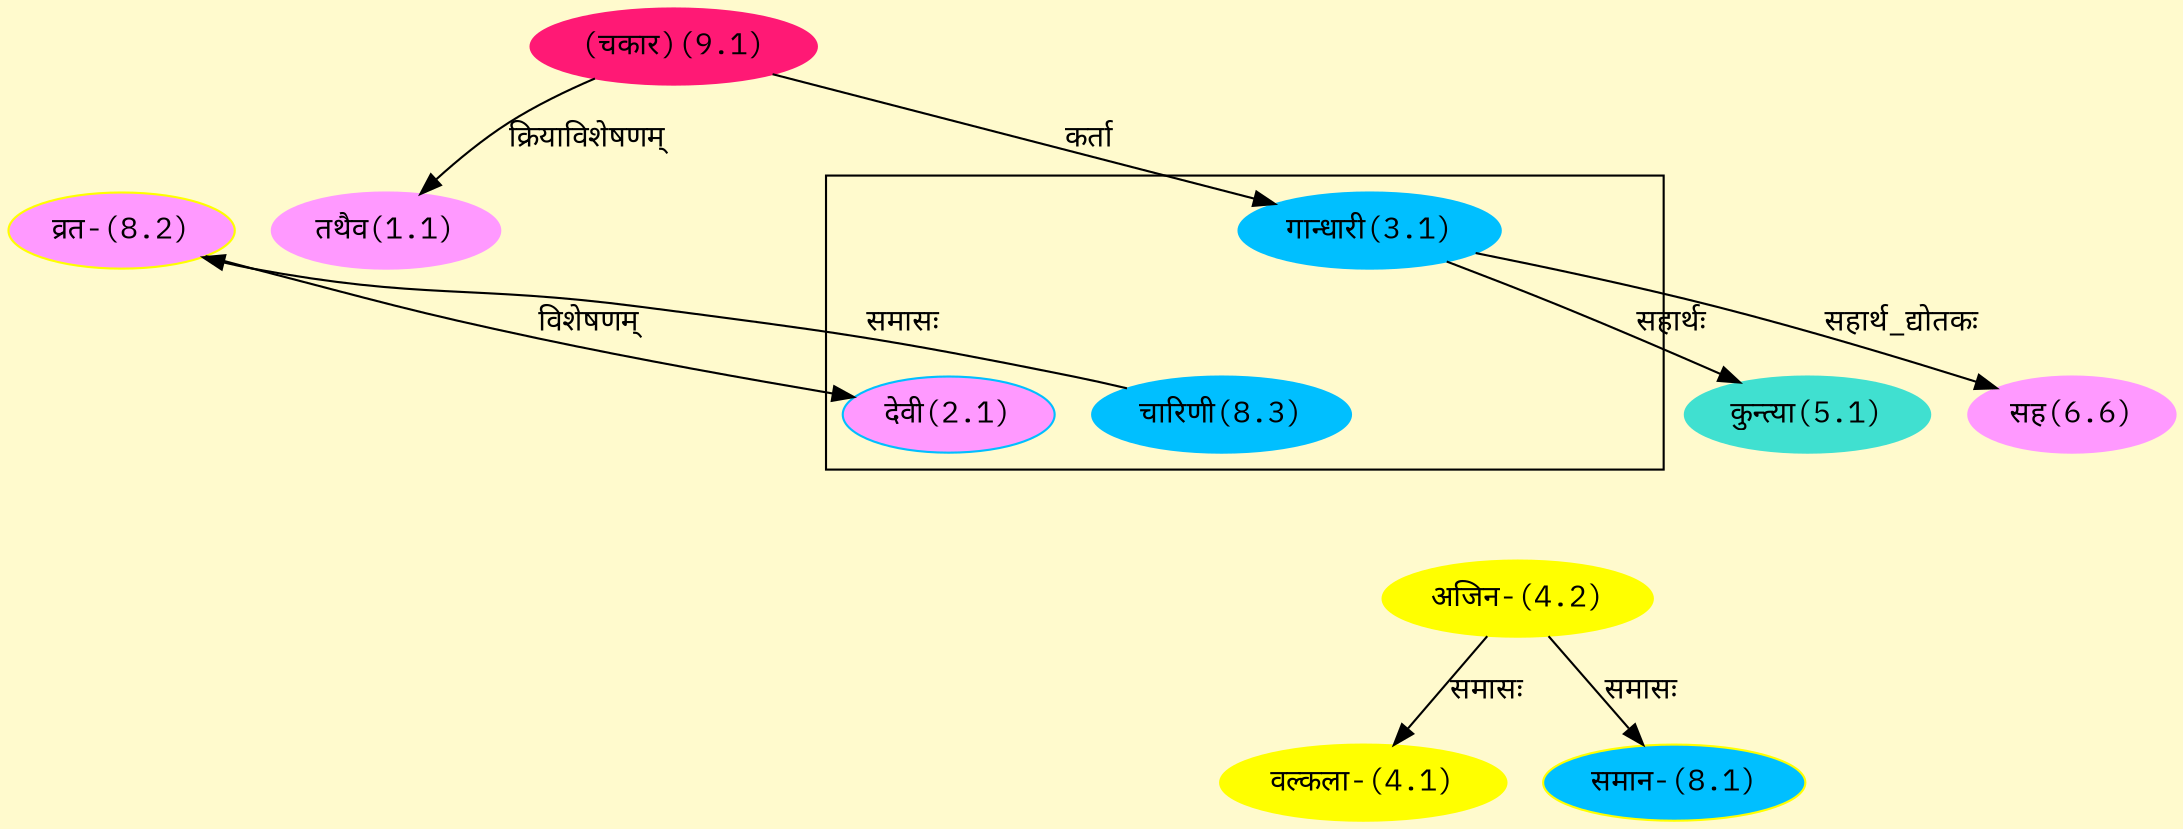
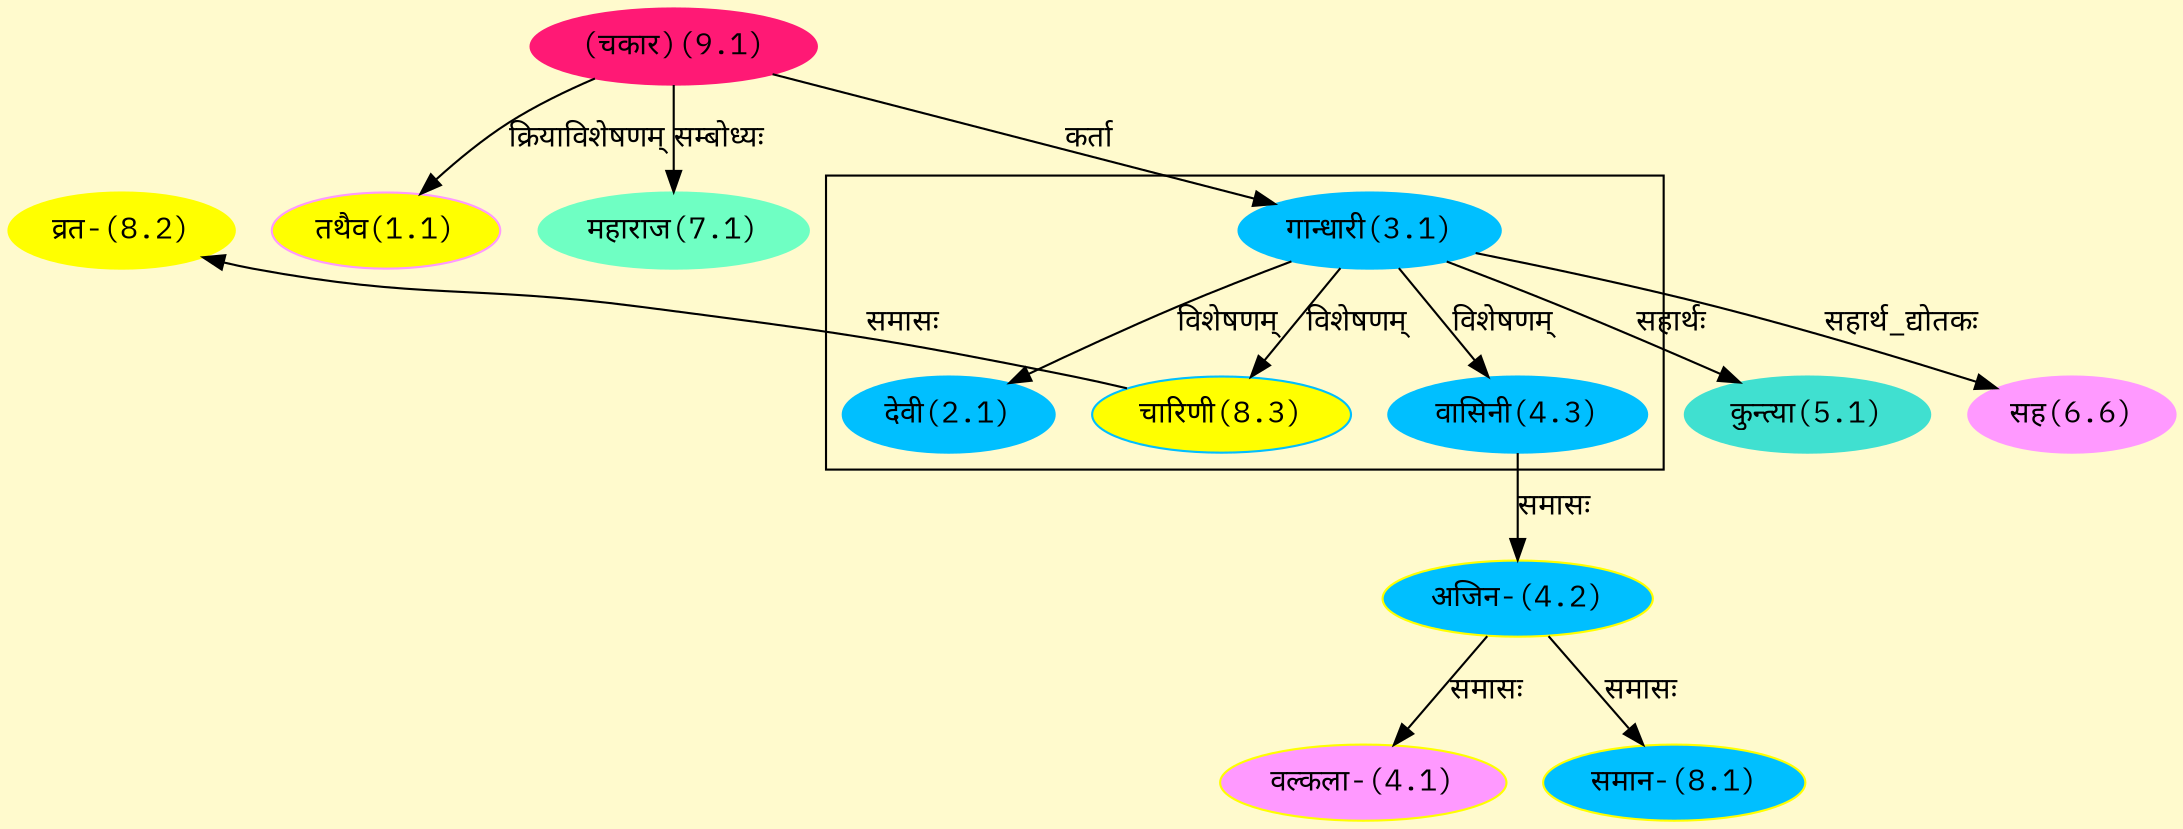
node "व्रत-(8.2)": fillcolor #ff99ff -> #ffff00
node "तथैव(1.1)": fillcolor #ff99ff -> #ffff00
node "महाराज(7.1)": added
edge "गान्धारी(3.1)" -> "चारिणी(8.3)": added, label "विशेषणम्"
edge "व्रत-(8.2)" -> "देवी(2.1)": now "गान्धारी(3.1)" -> "देवी(2.1)"
node "देवी(2.1)": fillcolor #ff99ff -> #00bfff
node "चारिणी(8.3)": fillcolor #00bfff -> #ffff00
node "वासिनी(4.3)": added
node "अजिन-(4.2)": fillcolor #ffff00 -> #00bfff
node "वल्कला-(4.1)": fillcolor #ffff00 -> #ff99ff
